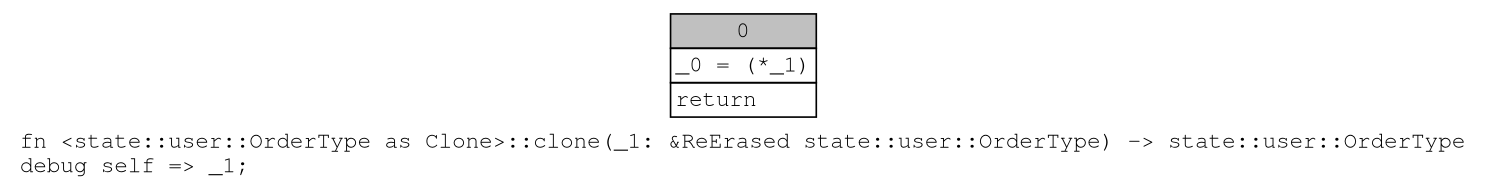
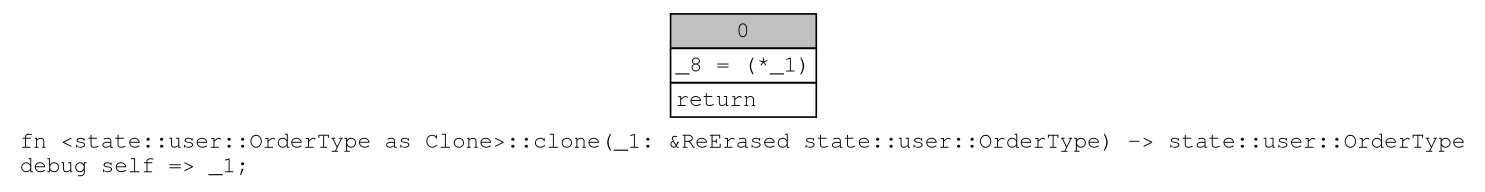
node "0": text "_0 = (*_1)" -> "_8 = (*_1)"
